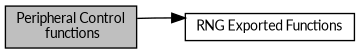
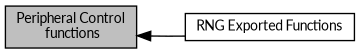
edge "Peripheral Control functions" -> "RNG Exported Functions": reversed
